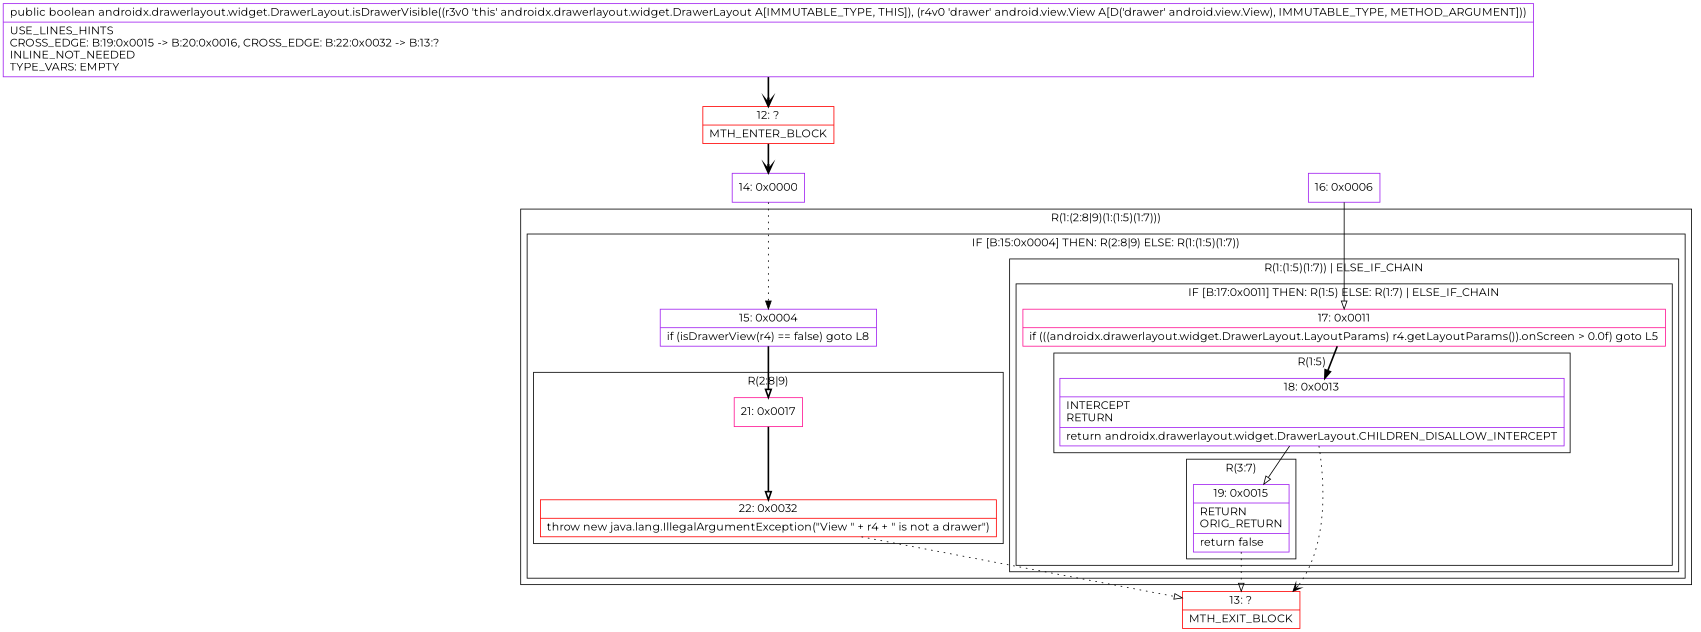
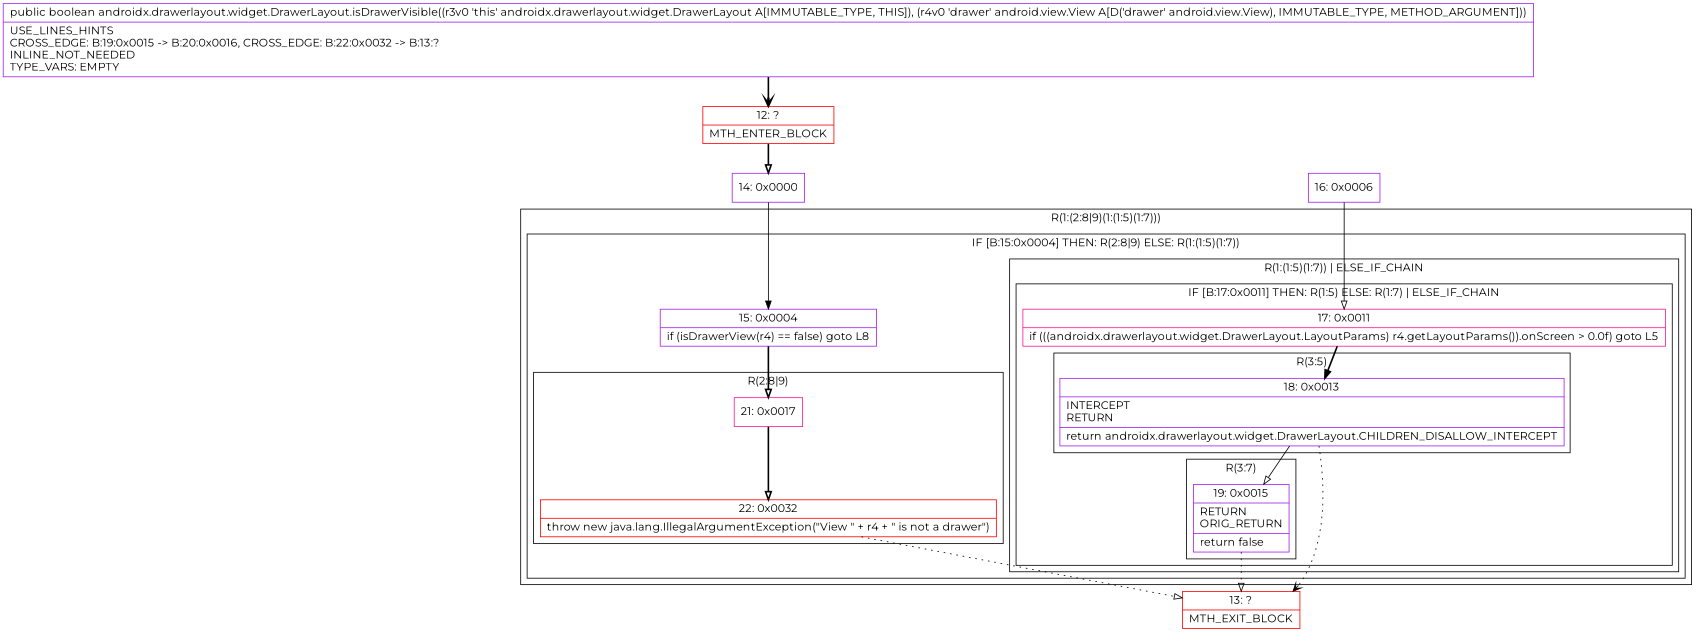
edge "12: ?" -> "14: 0x0000": arrowhead vee -> onormal
edge "14: 0x0000" -> "15: 0x0004": style dotted -> solid
cluster "R(1:5)": label "R(1:5)" -> "R(3:5)"
